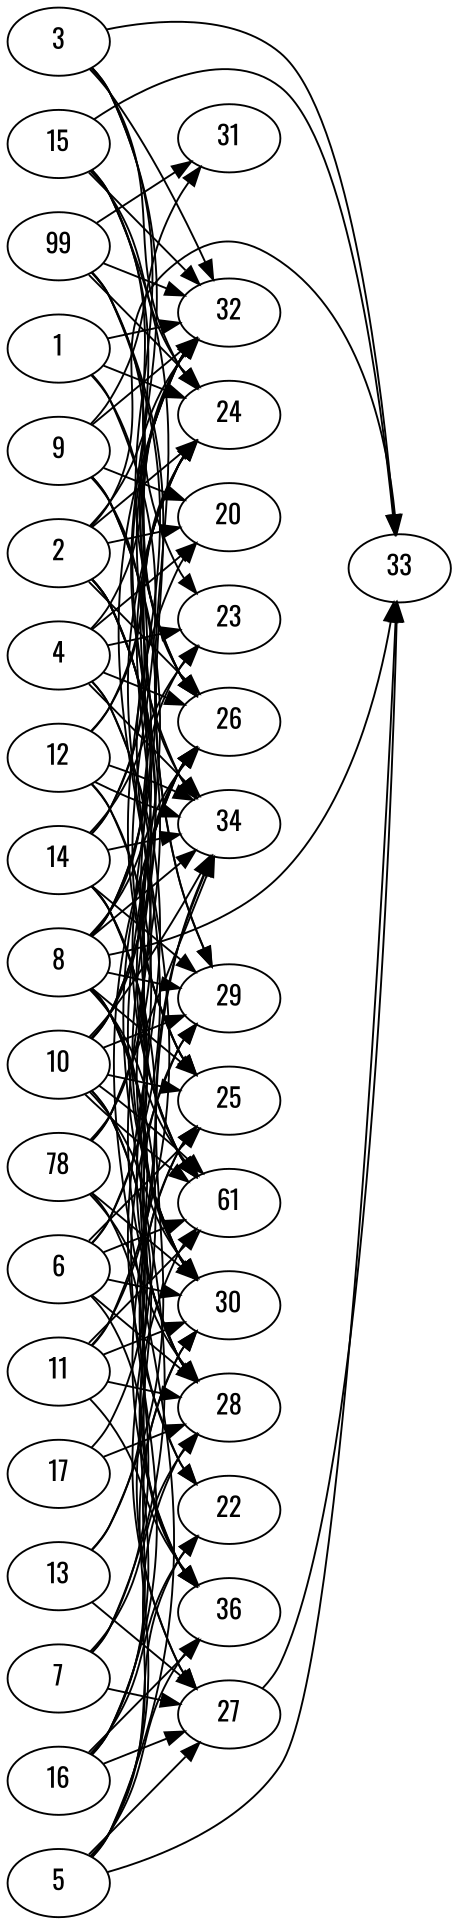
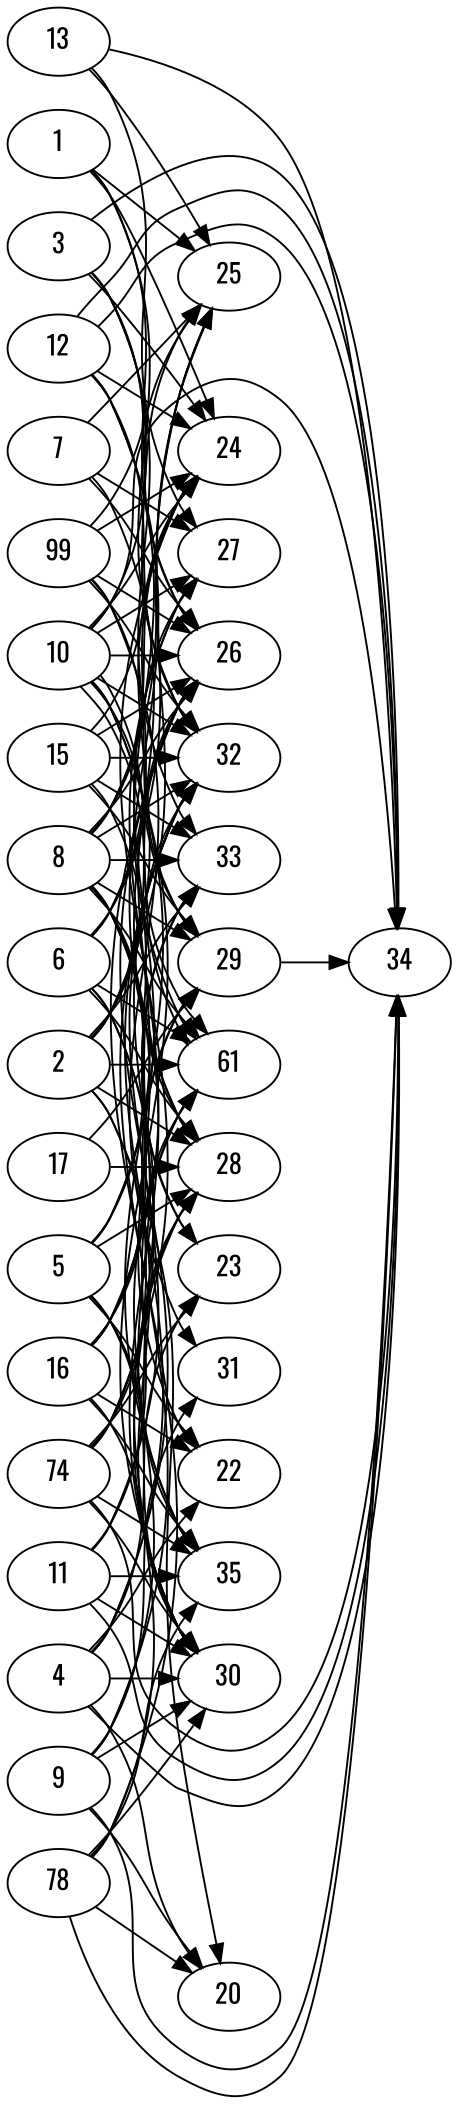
node "14": label "14" -> "74"
edge "8" -> "34": now "29" -> "34"
edge "27" -> "33": now "16" -> "33"
node "36": label "36" -> "35"
